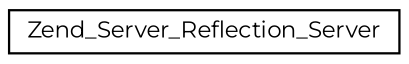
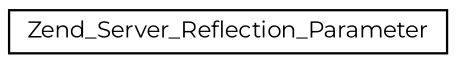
node "Zend_Server_Reflection_Server": label "Zend_Server_Reflection_Server" -> "Zend_Server_Reflection_Parameter"
